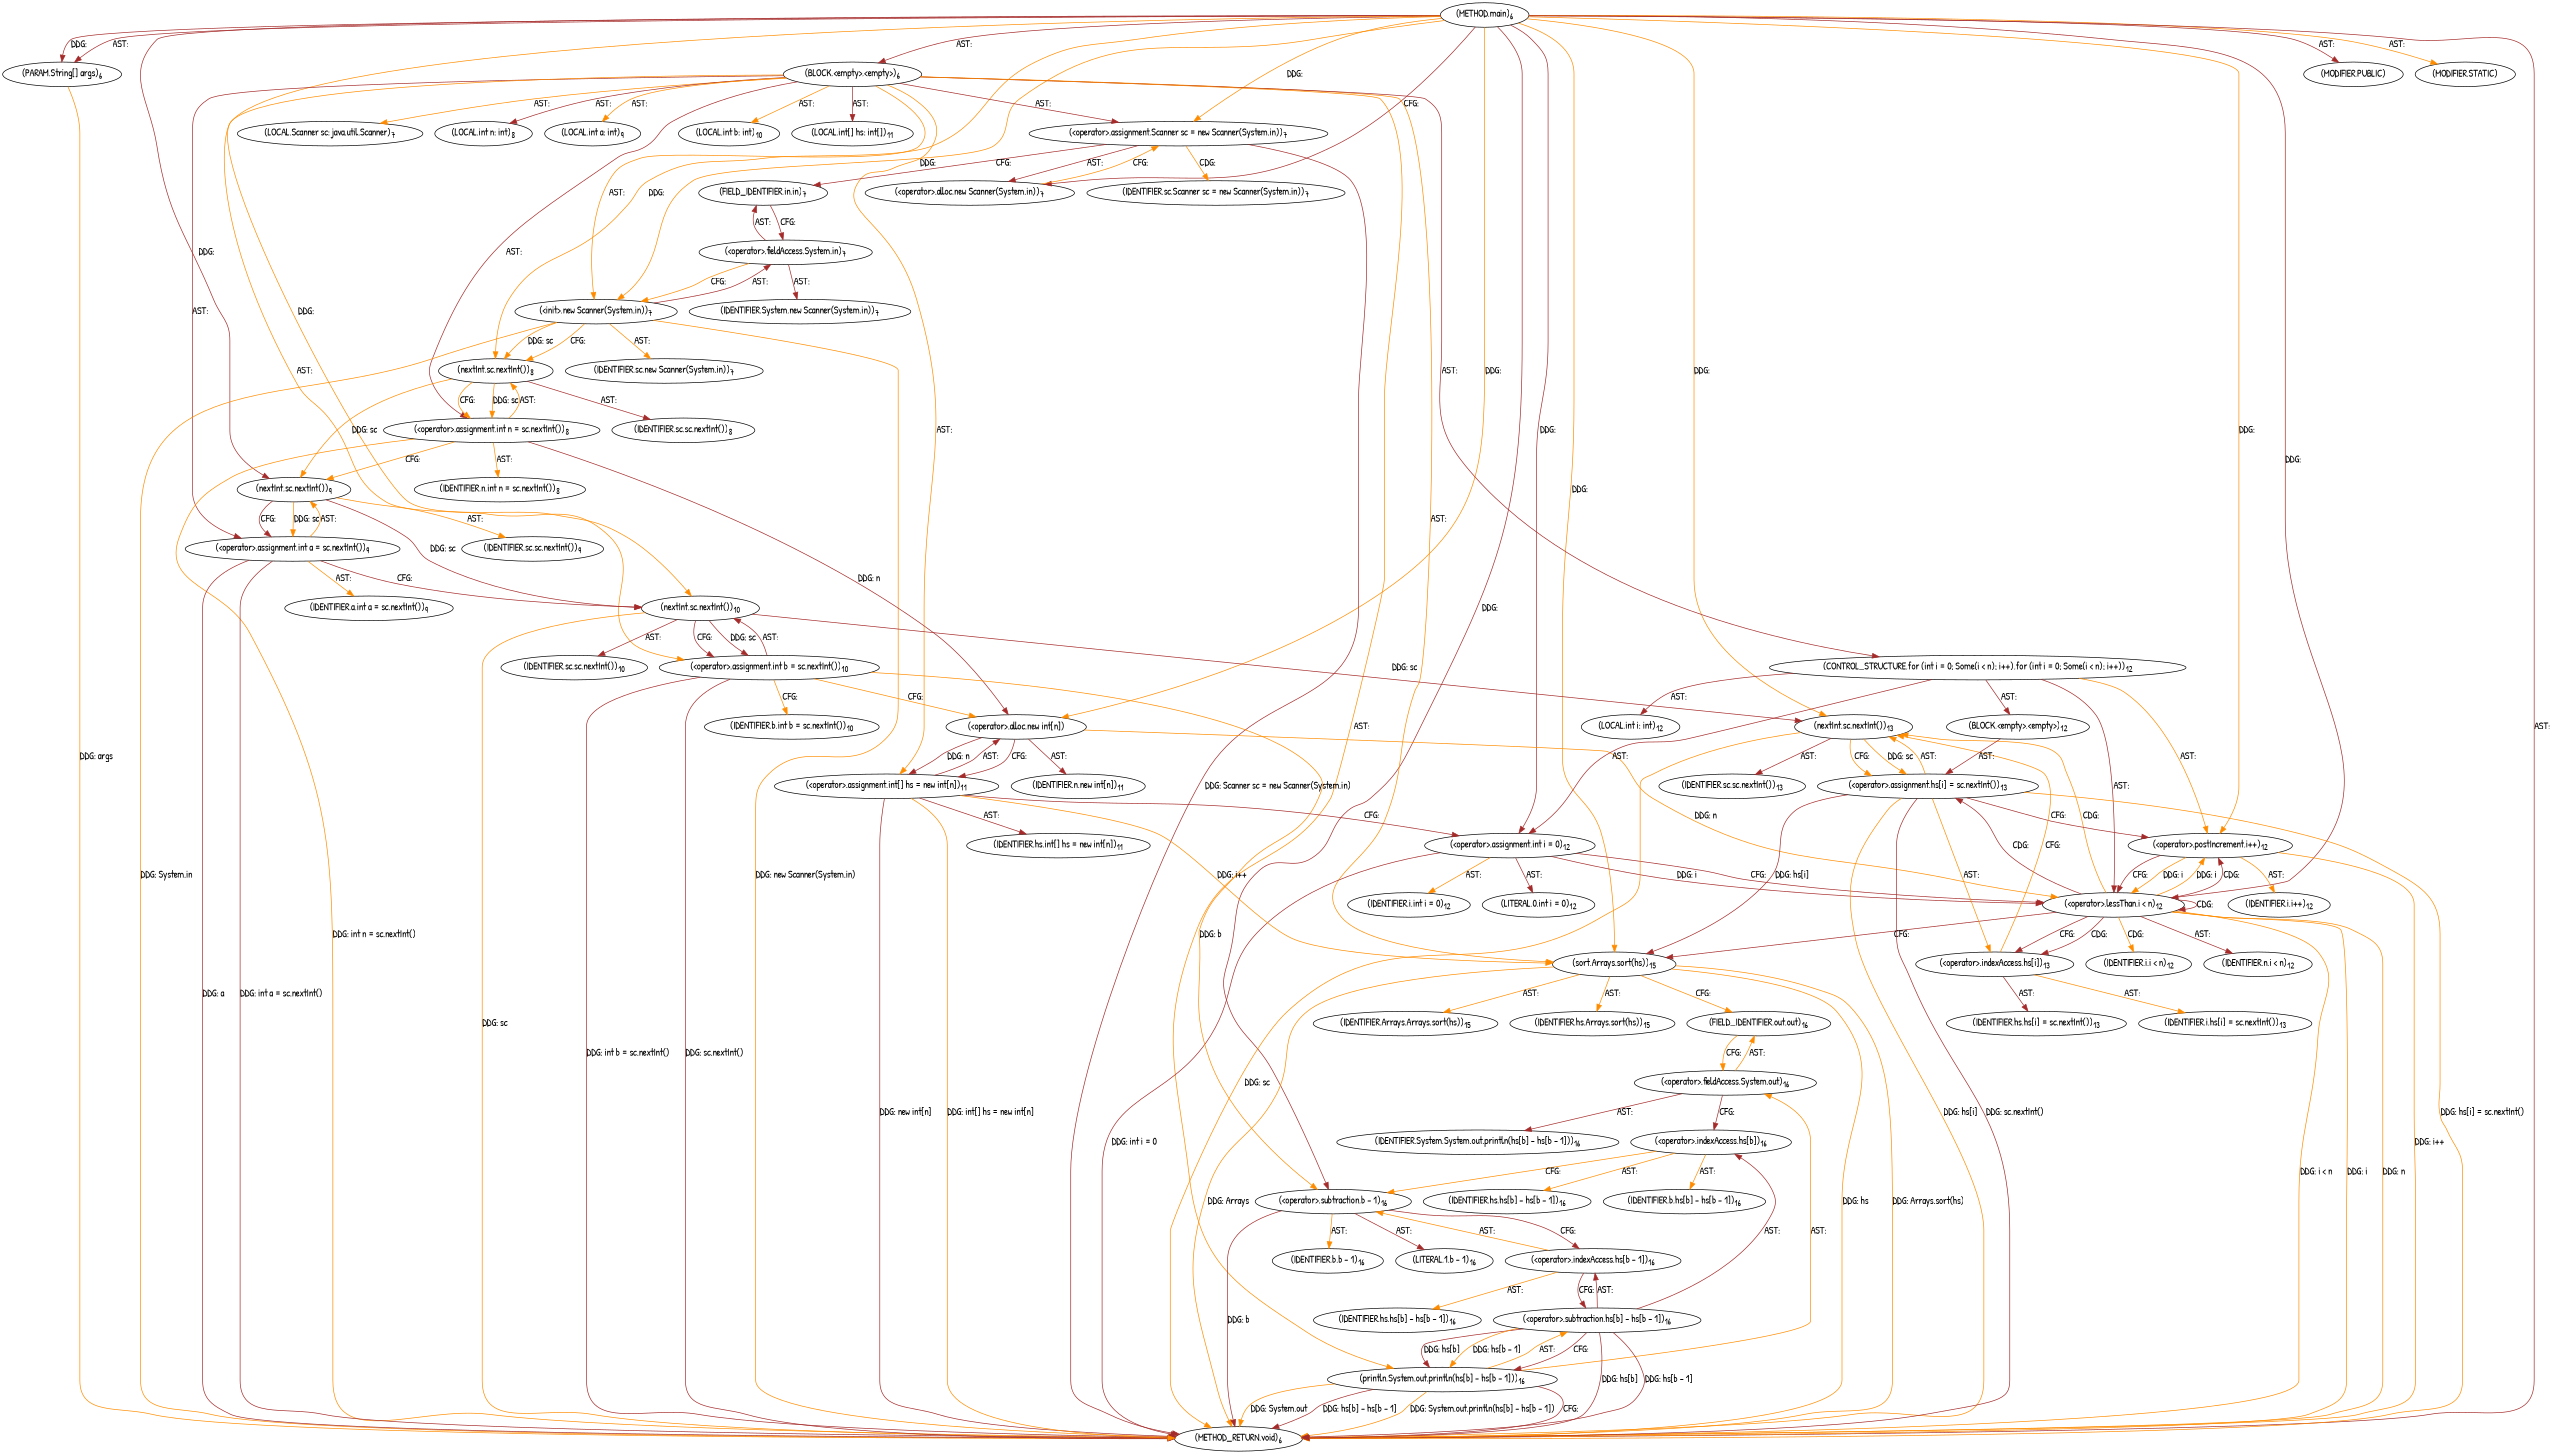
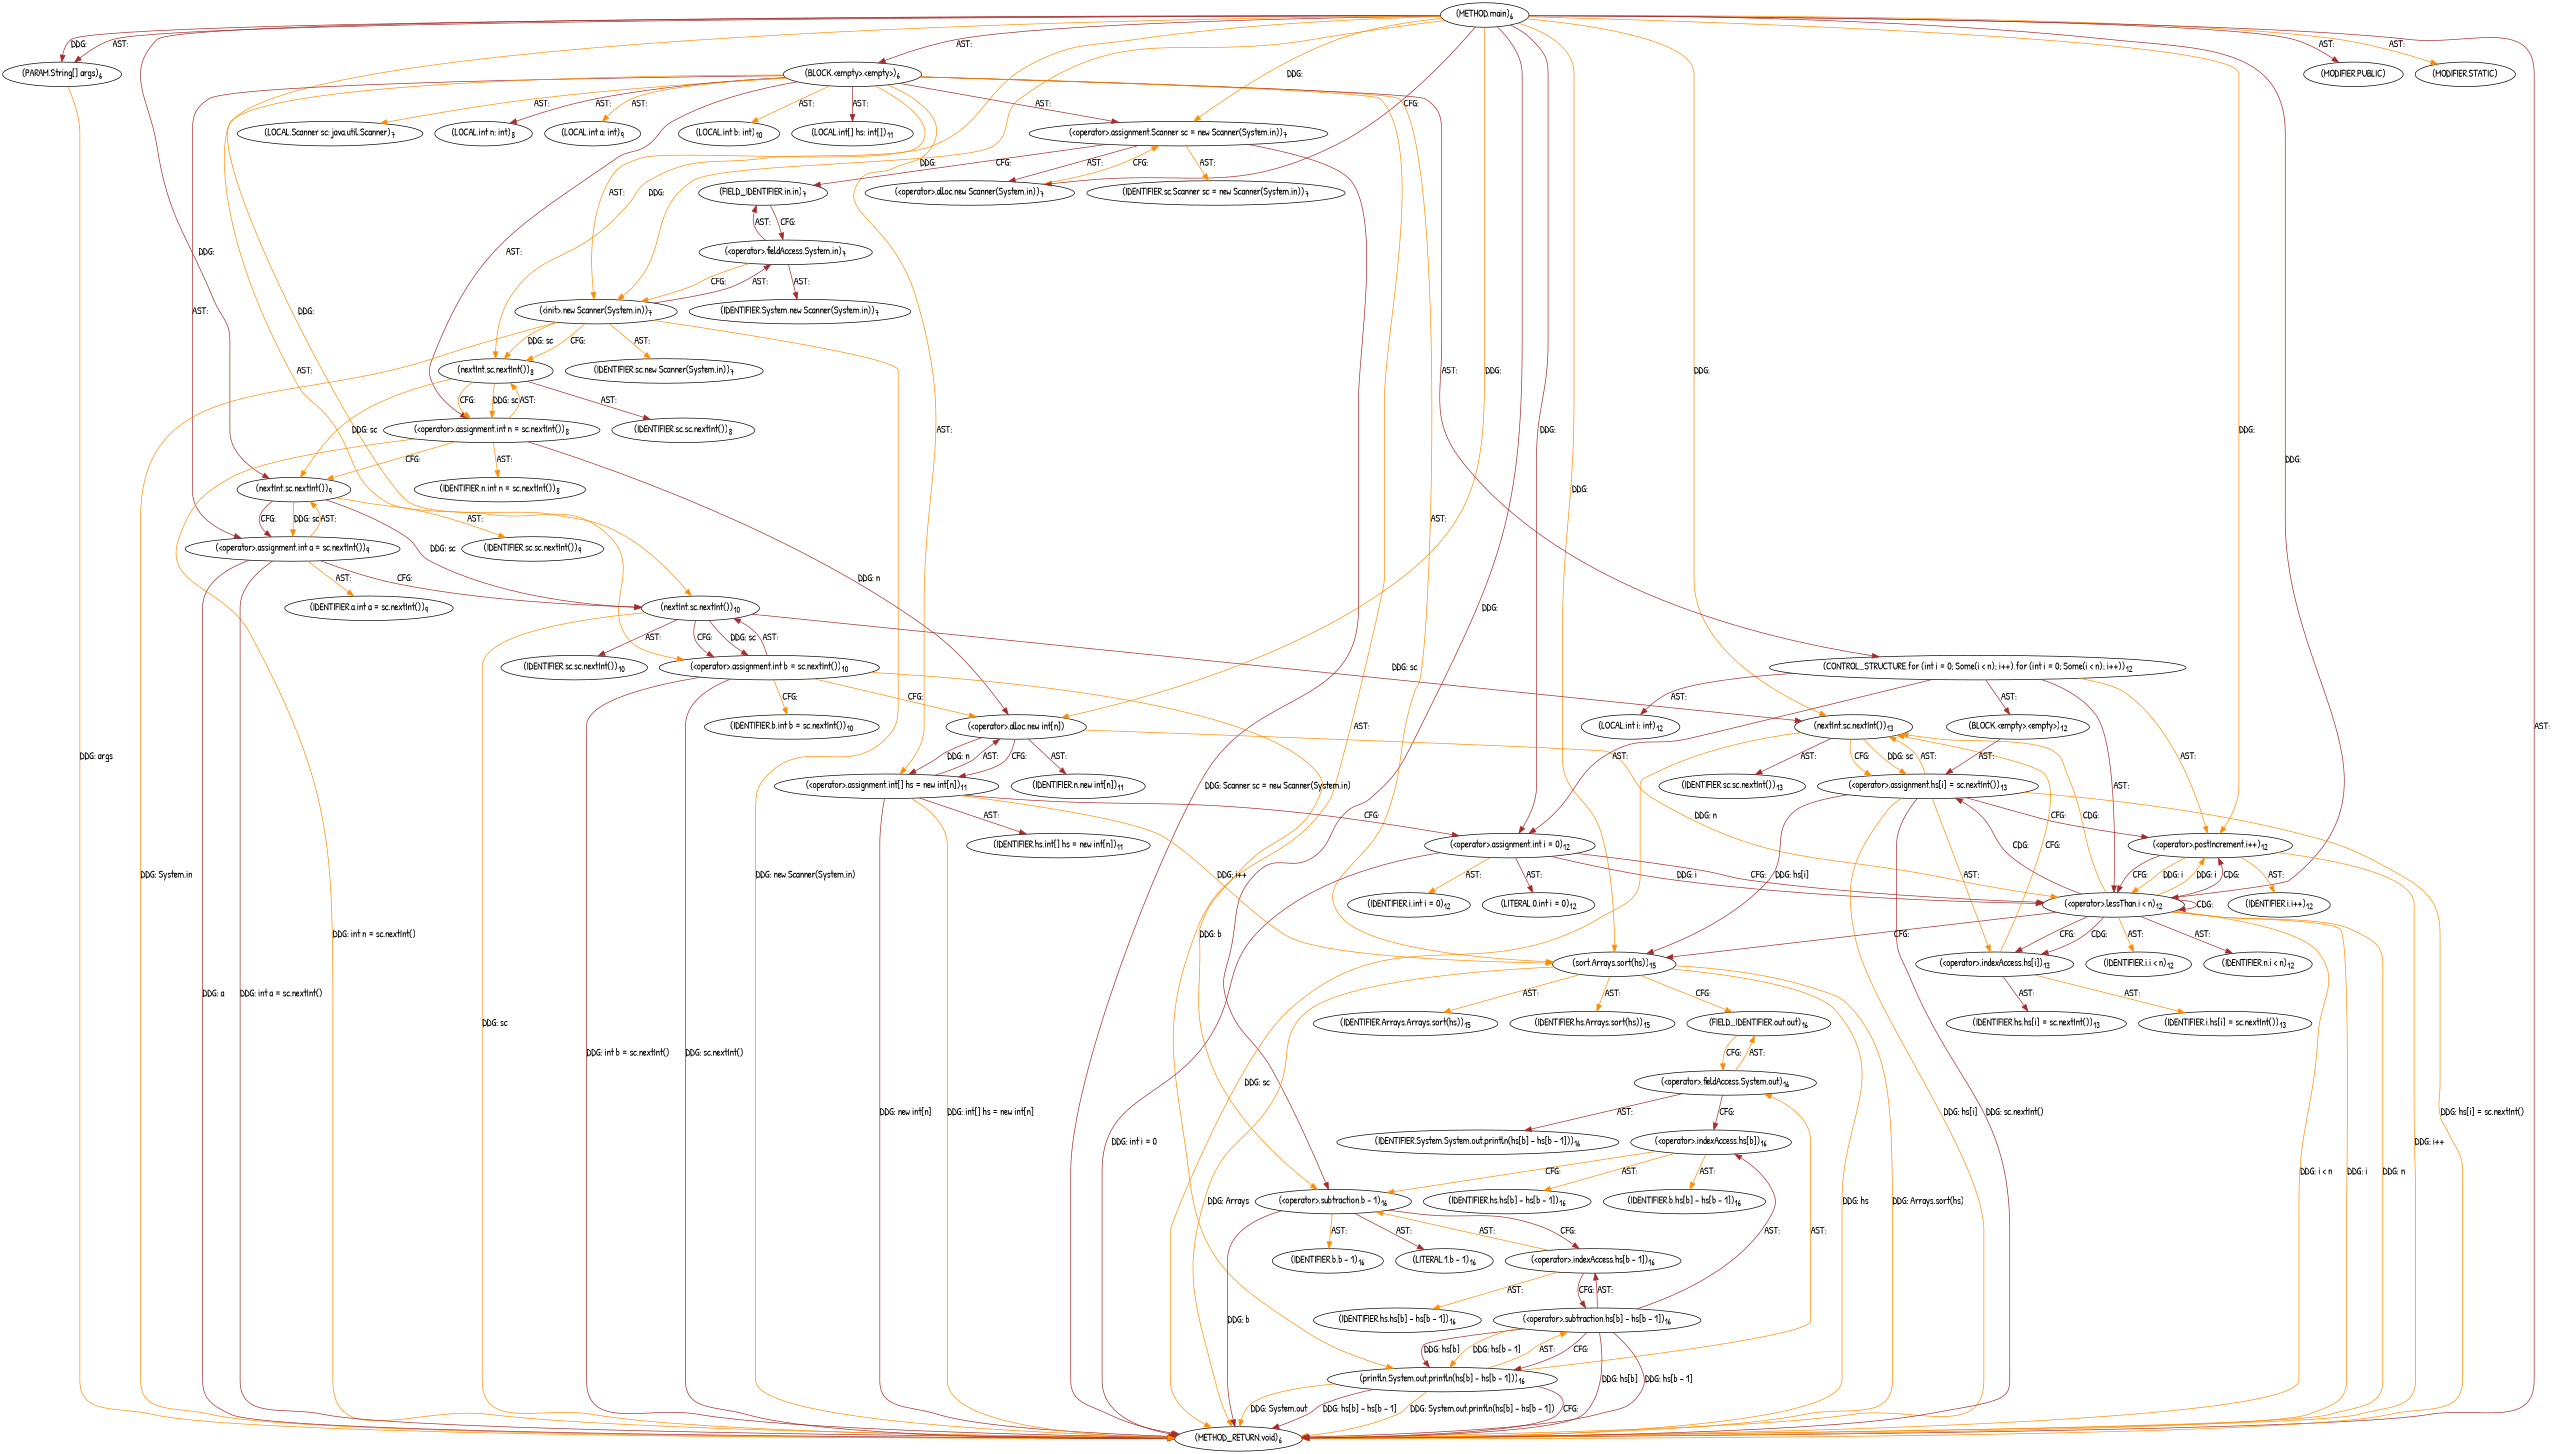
edge "(<operator>.assignment,Scanner sc = new Scanner(System.in))" -> "(IDENTIFIER,sc,Scanner sc = new Scanner(System.in))": label "CDG: " -> "AST: "
edge "(<operator>.lessThan,i < n)" -> "(IDENTIFIER,i,i < n)": label "CDG: " -> "AST: "
